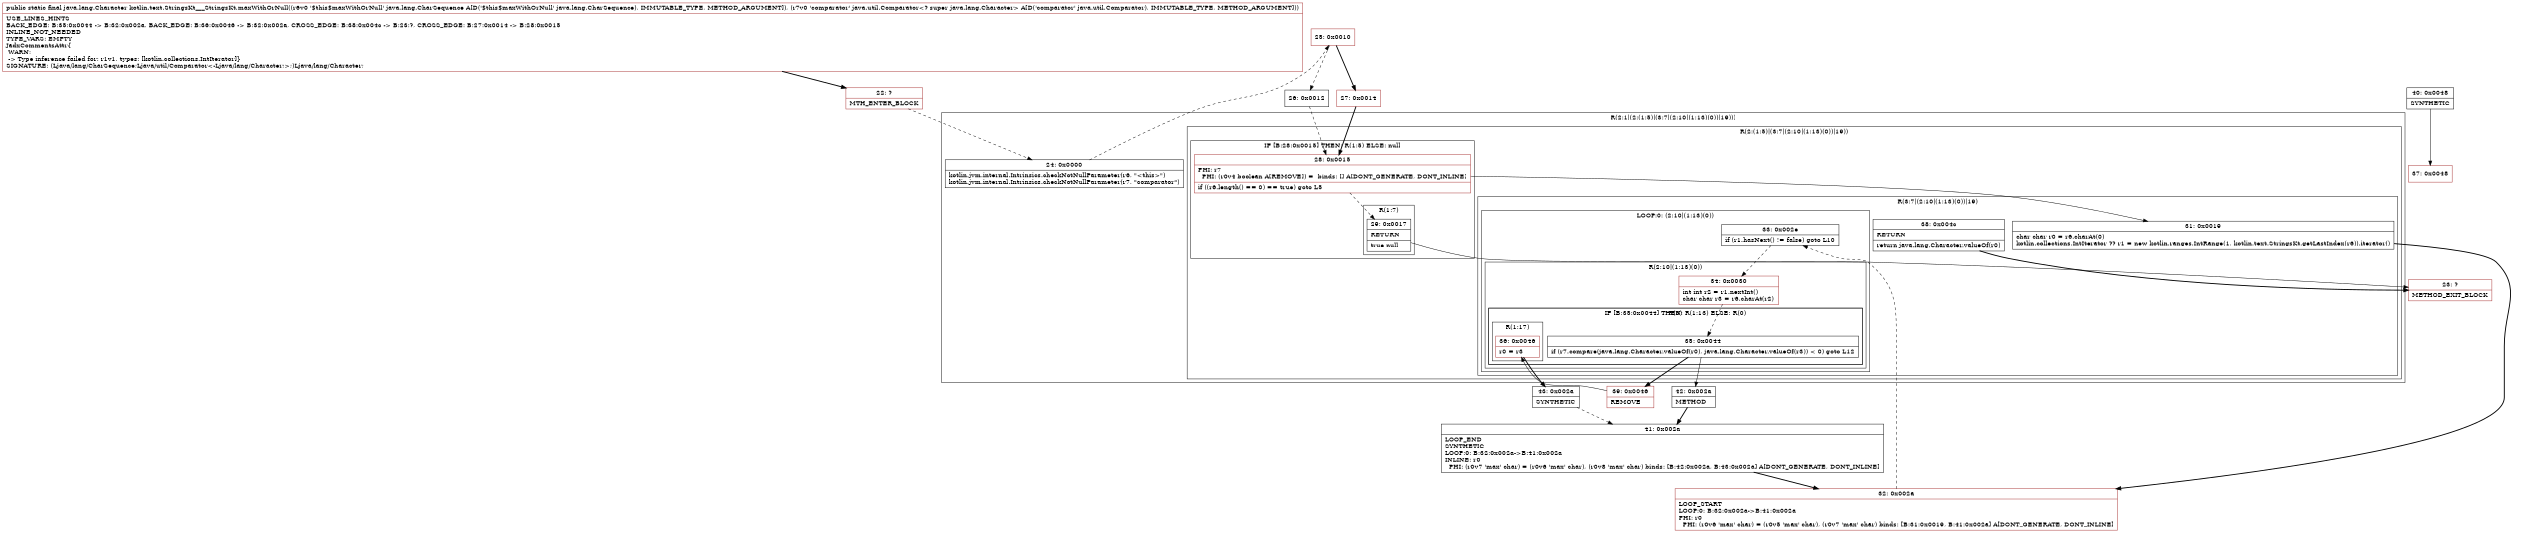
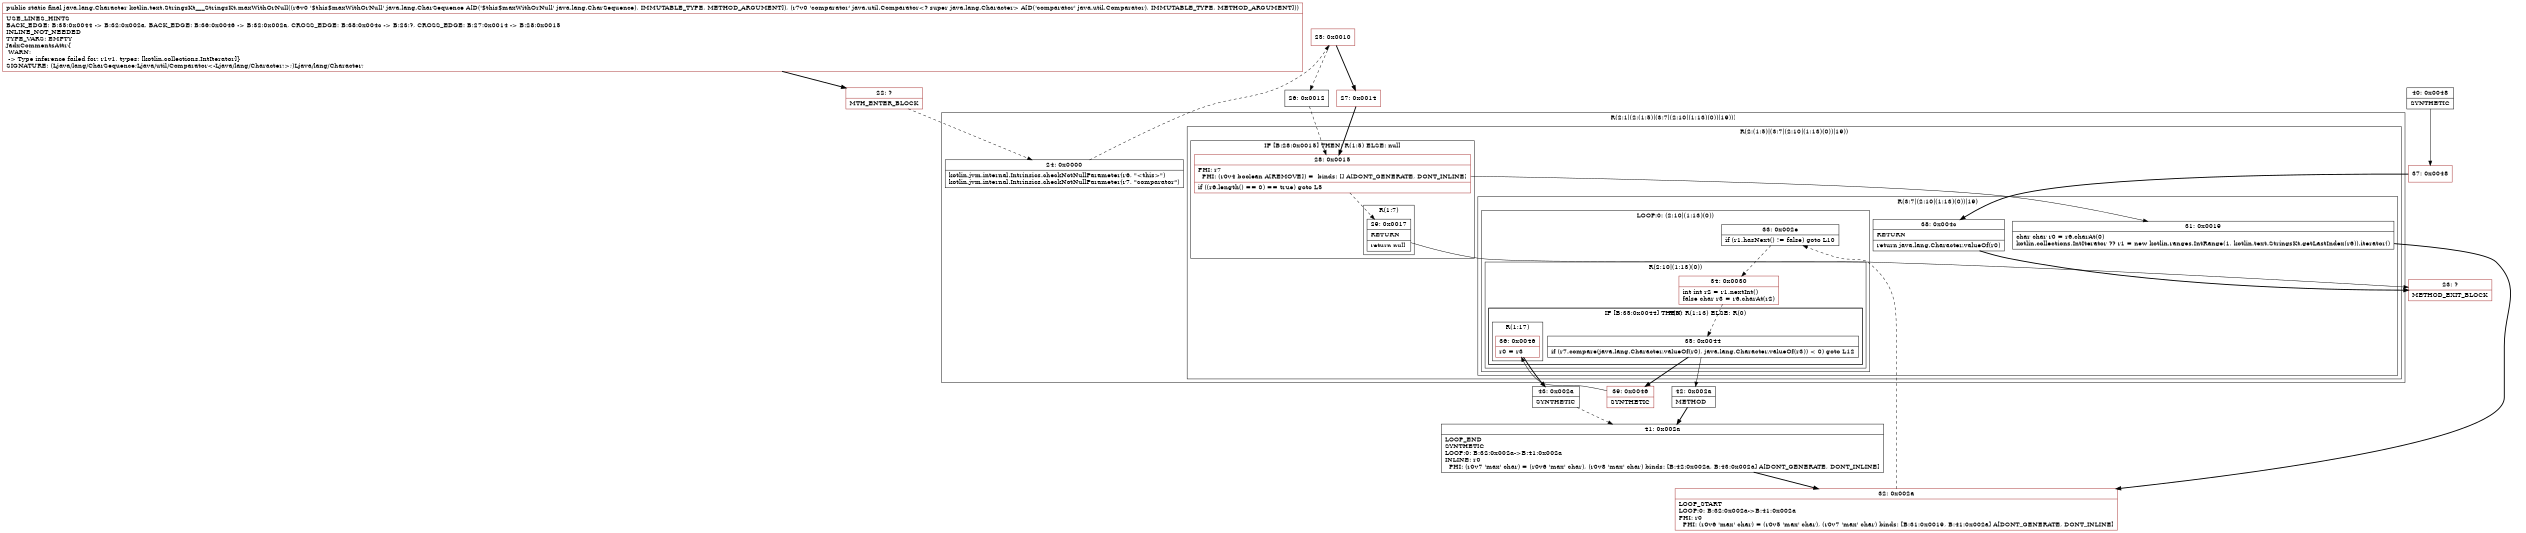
edge "37: 0x0048" -> "38: 0x004c": added
node "29: 0x0017": text "true null" -> "return null"
node "34: 0x0030": text "char char r3 = r6.charAt(r2)" -> "false char r3 = r6.charAt(r2)"
node "39: 0x0046": text "REMOVE" -> "SYNTHETIC"
